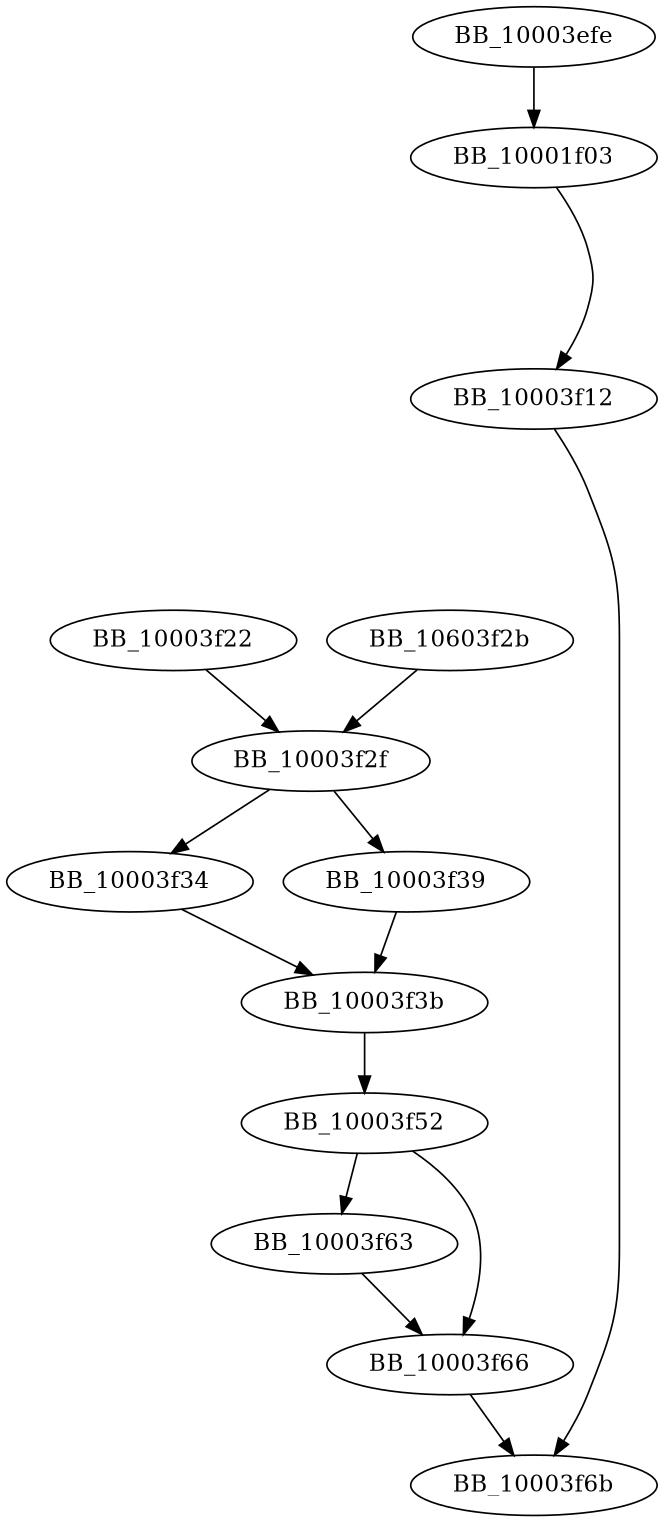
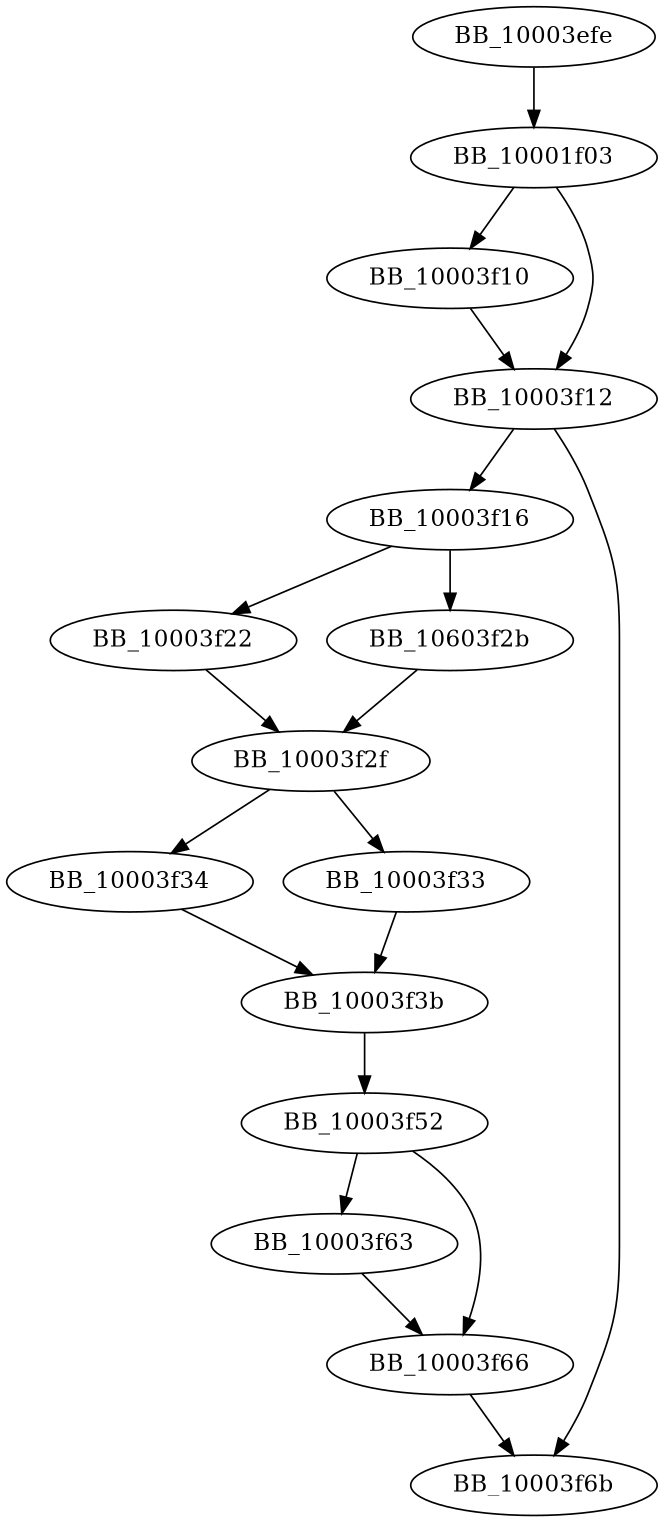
node "BB_10003f10": added
node "BB_10003f16": added
node "BB_10003f39": label "BB_10003f39" -> "BB_10003f33"
